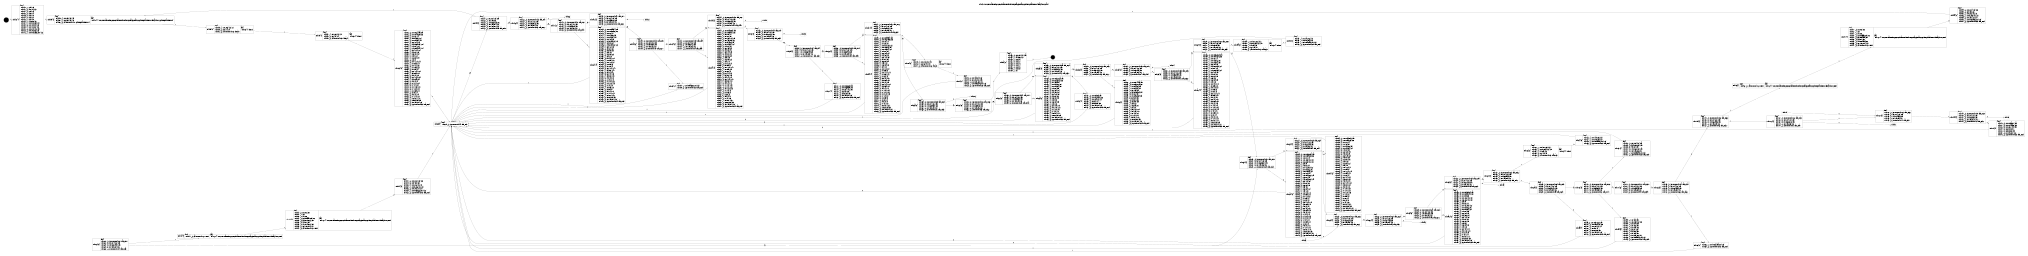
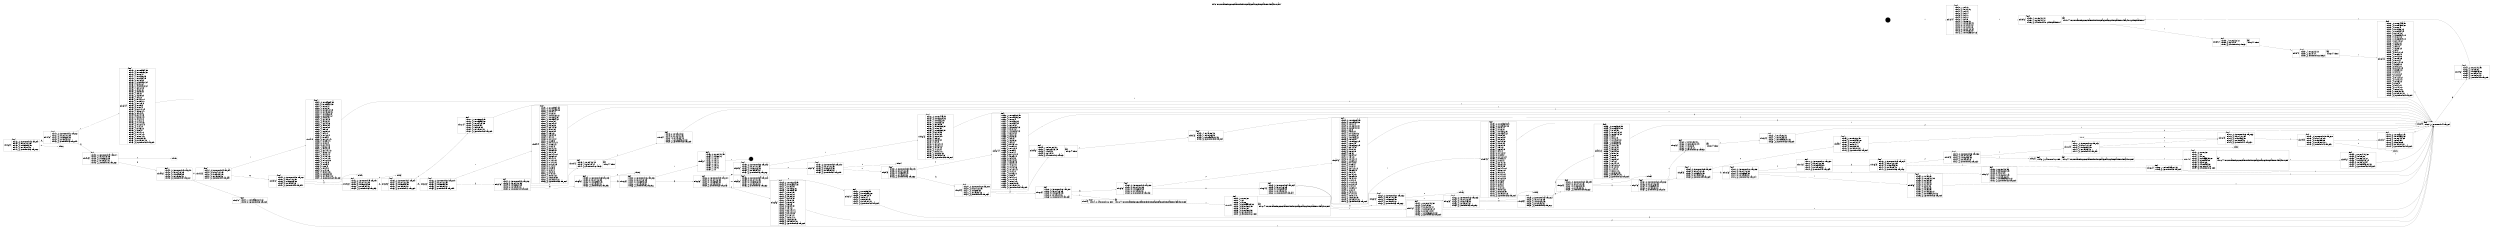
edge "0x40144f [23]" -> "0x401466 [22]": removed, label "29"
edge "0x4015a5 [25]" -> "0x4015be [25]": now "0x40158c [25]" -> "0x4015be [25]"
edge "0x401609 [25]" -> "0x40163b [25]": now "0x401609 [25]" -> "0x401622 [25]"
edge "0x401ca3" -> "0x40166d [25]": reversed
